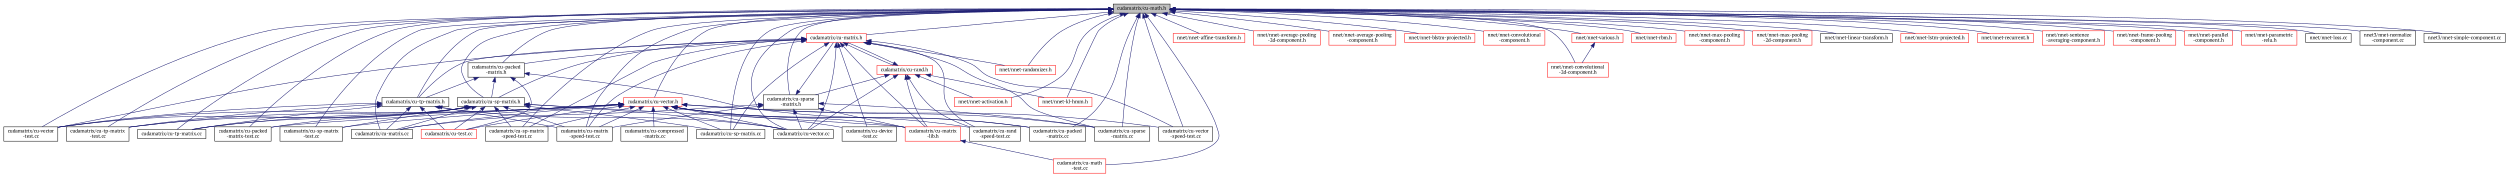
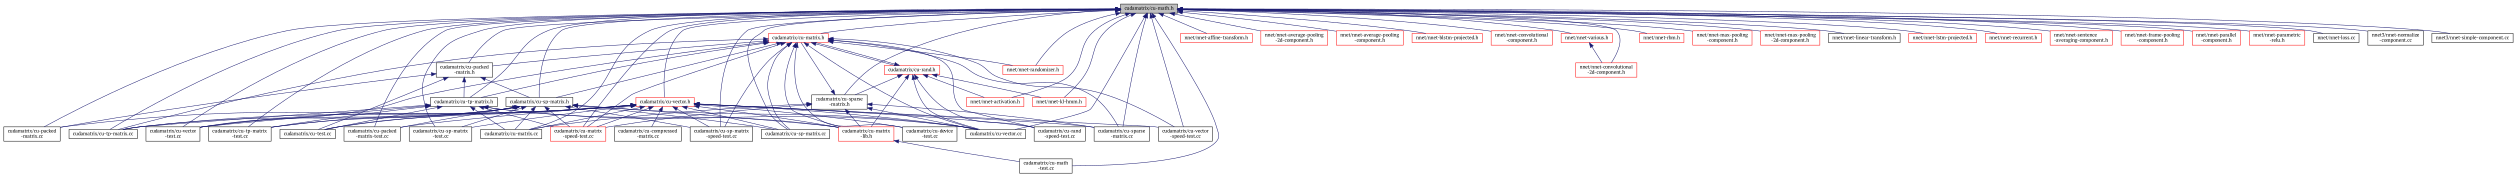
edge "cudamatrix/cu-tp-matrix.cc" -> "cudamatrix/cu-matrix.h": added
edge "cudamatrix/cu-matrix -lib.h" -> "cudamatrix/cu-tp-matrix.h": added
node "cudamatrix/cu-test.cc": color red -> black
node "cudamatrix/cu-matrix -speed-test.cc": color black -> red
node "cudamatrix/cu-math -test.cc": color red -> black
